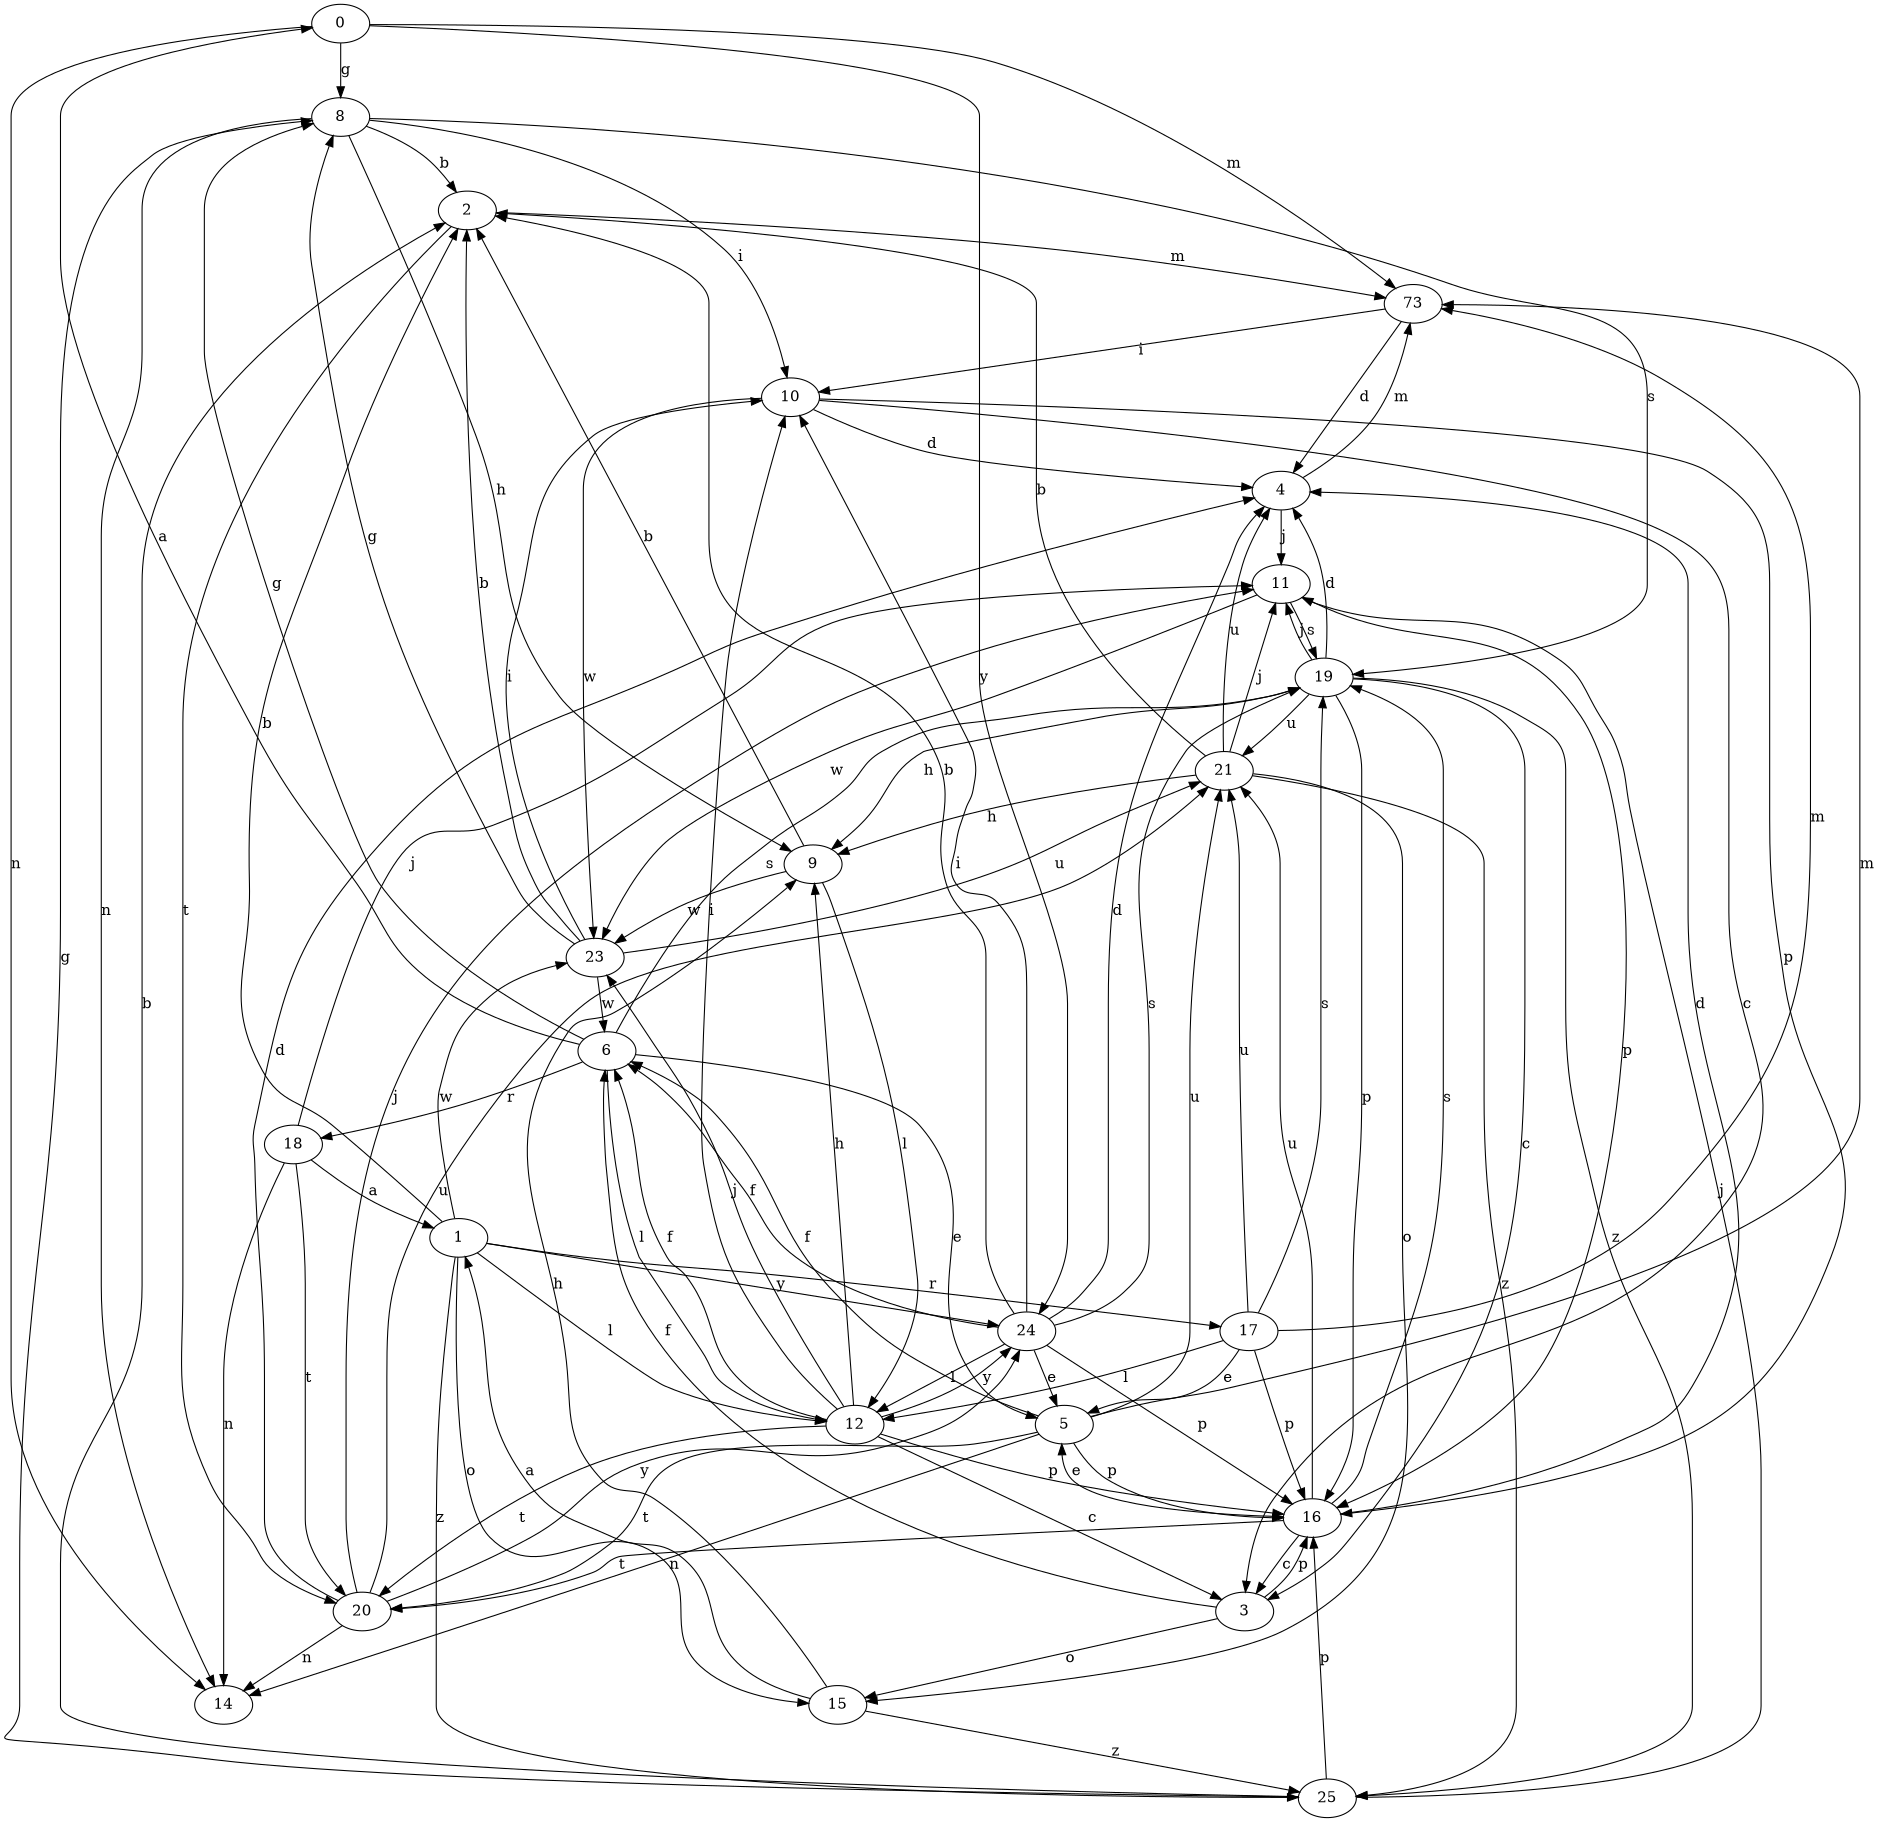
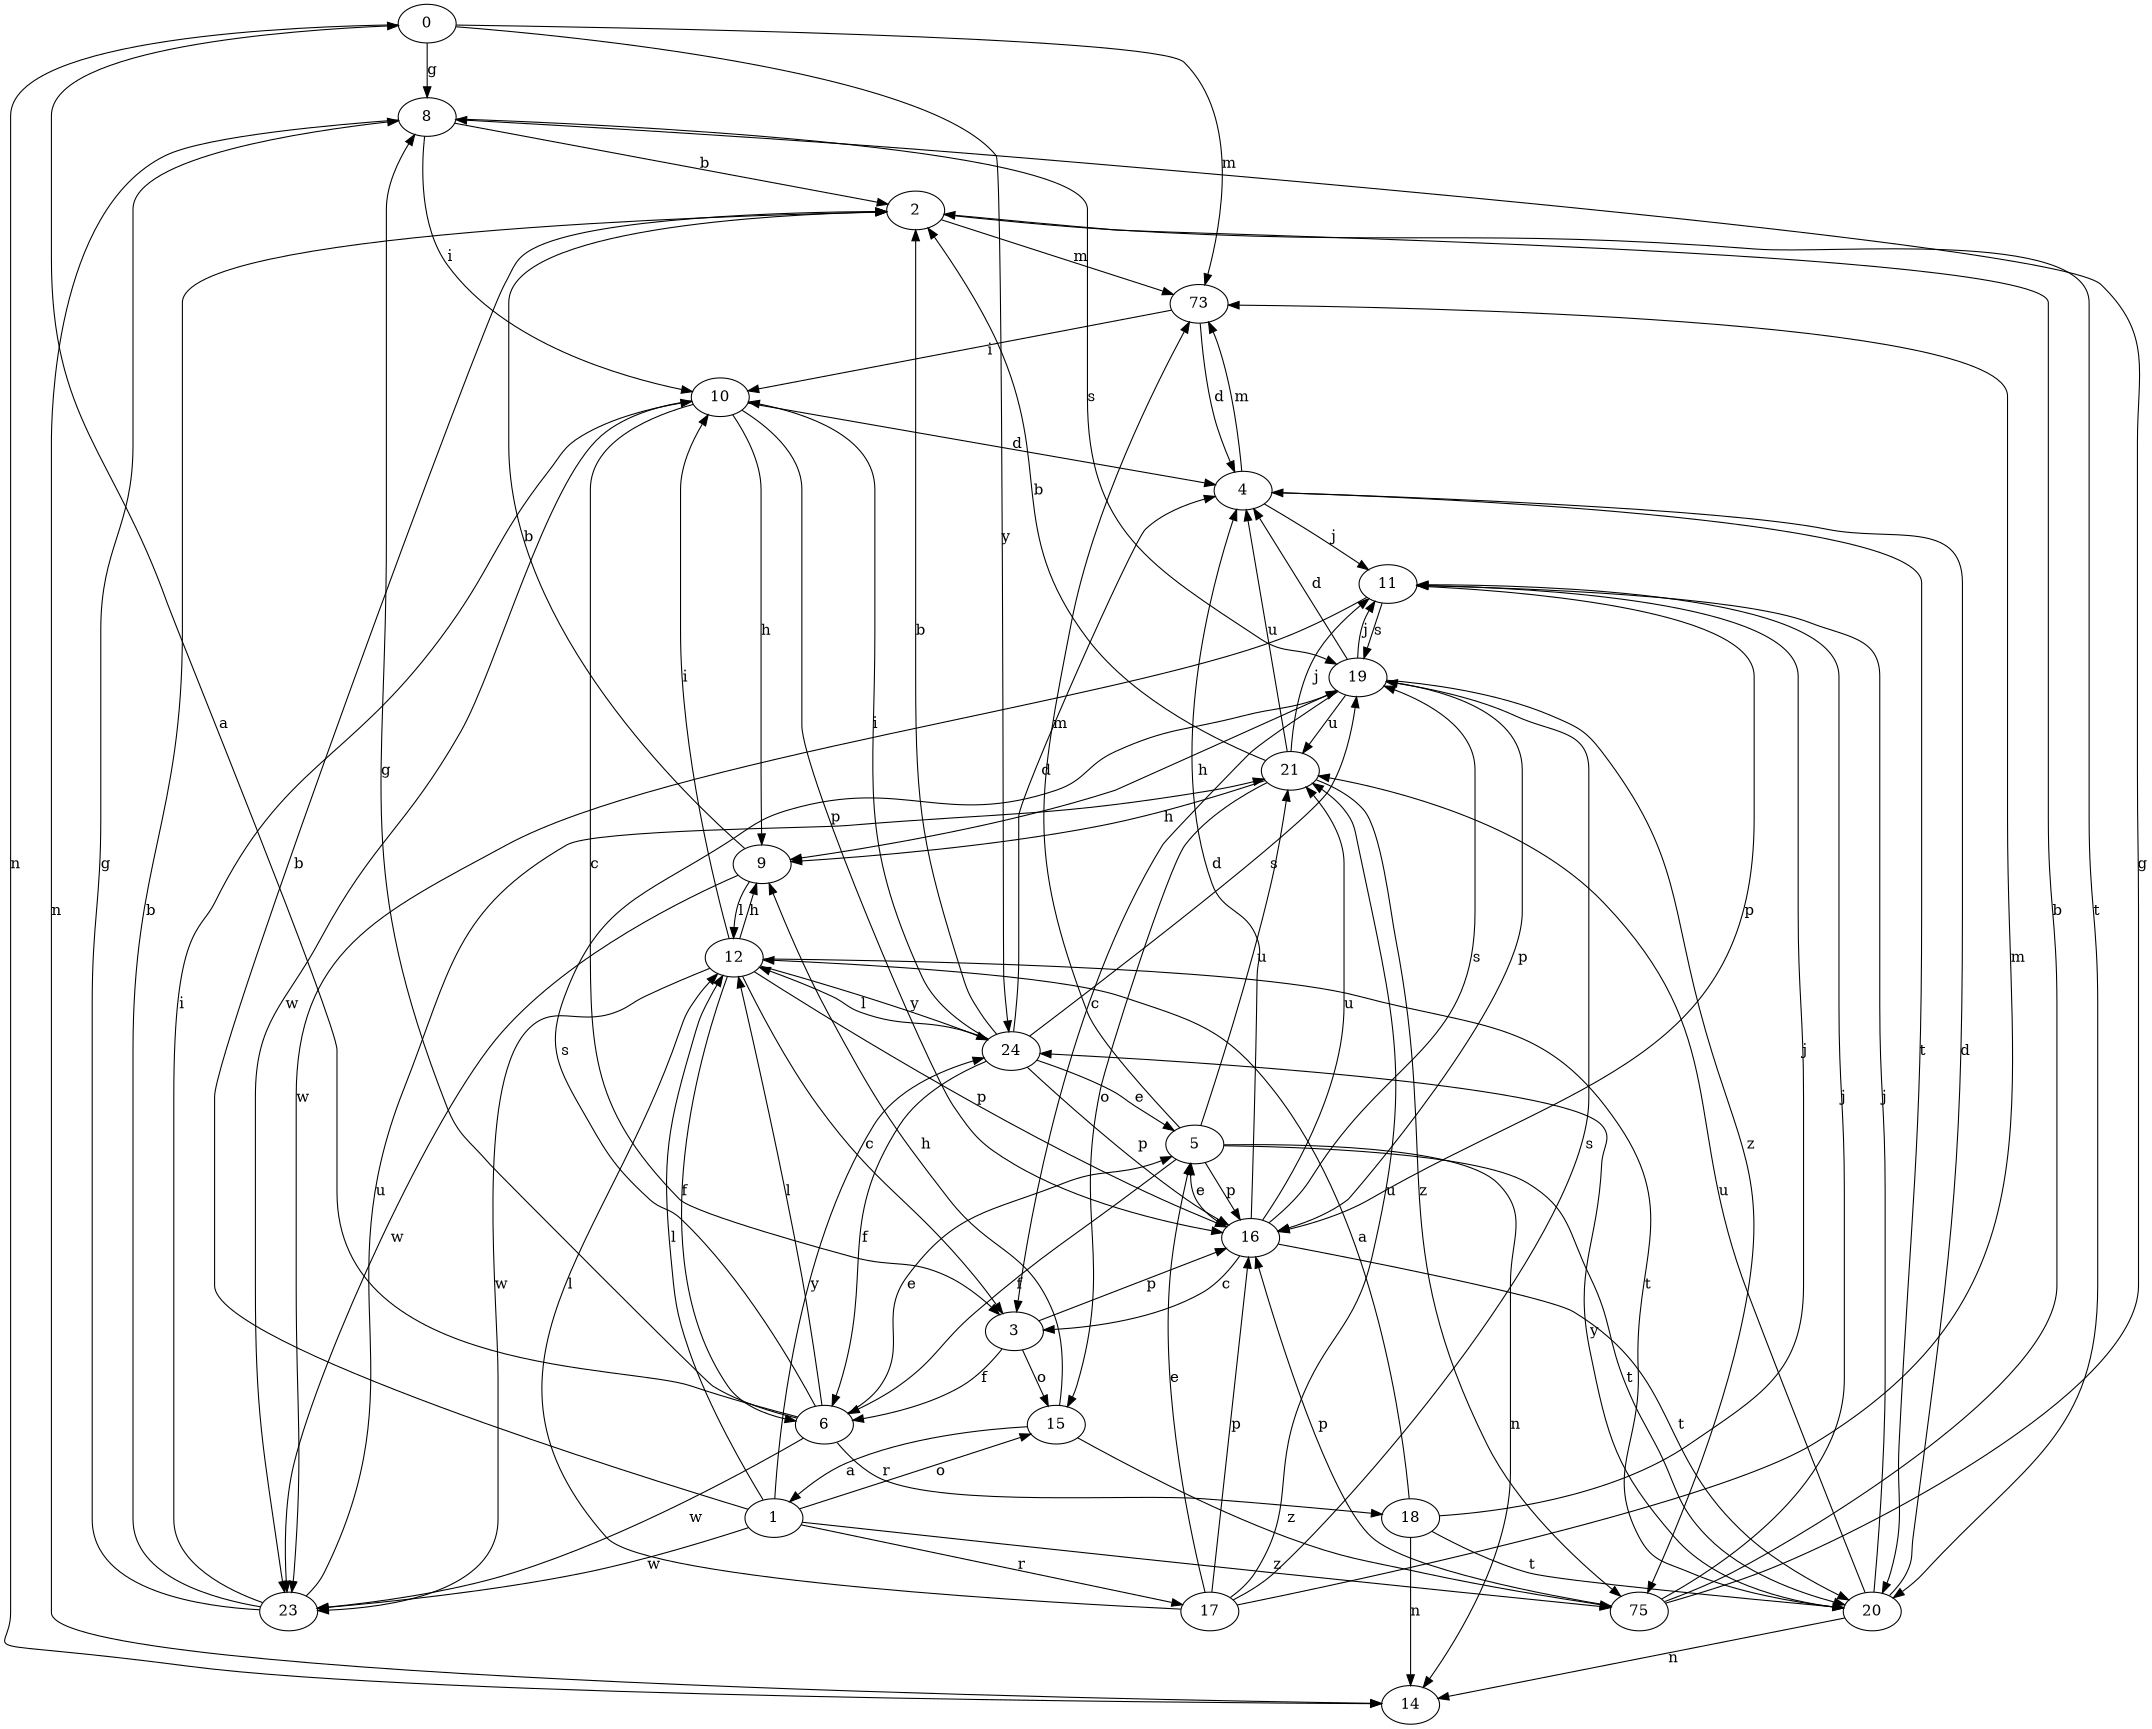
edge "8" -> "9": now "10" -> "9"
edge "4" -> "20": added, label "t"
edge "23" -> "6": reversed
edge "12" -> "23": label "j" -> "w"
edge "18" -> "1": now "18" -> "12"
node "25": label "25" -> "75"
